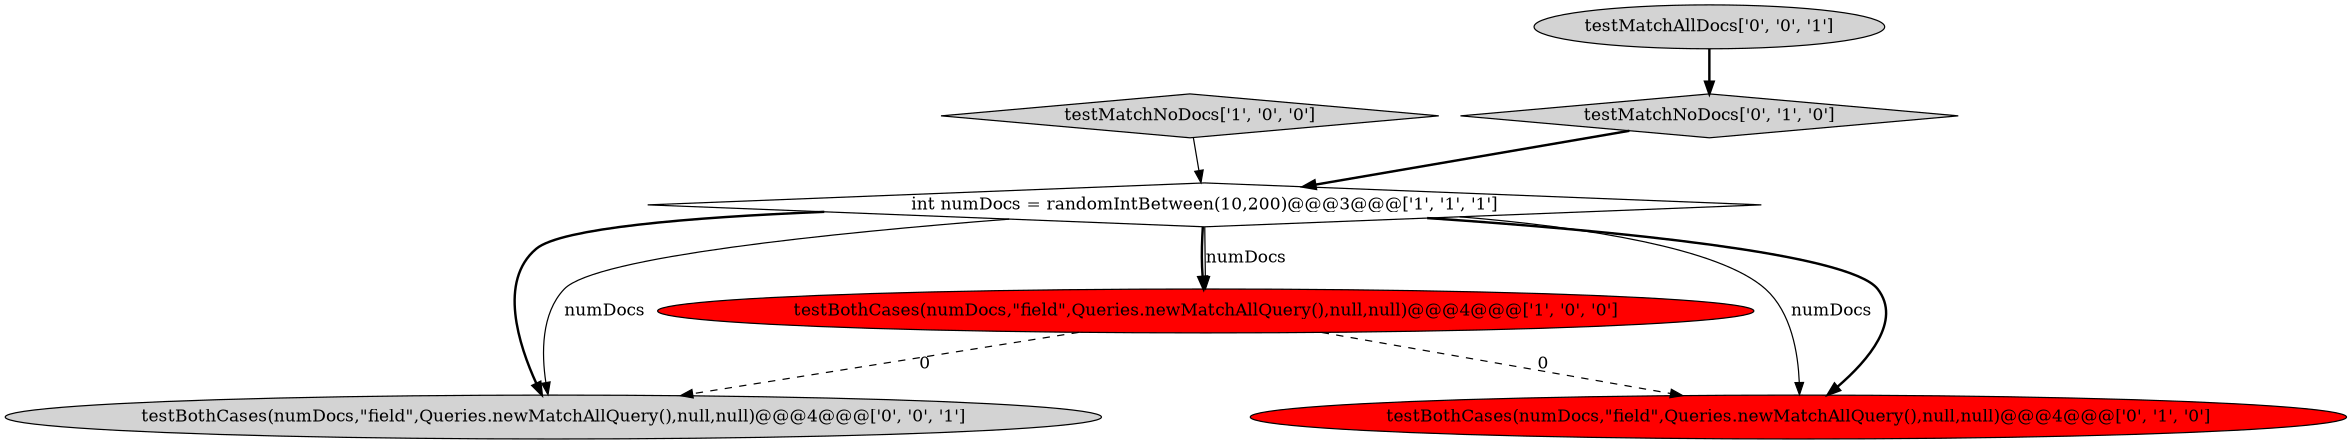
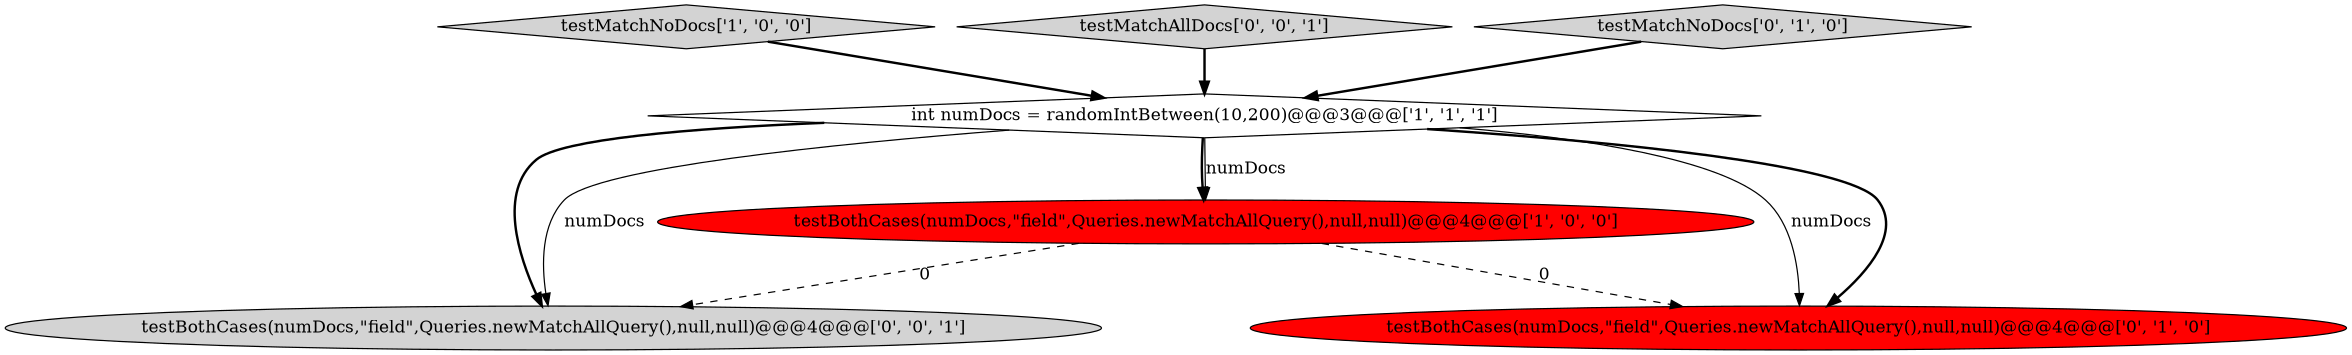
node "testMatchAllDocs['0', '0', '1']": shape ellipse -> diamond
edge "testMatchAllDocs['0', '0', '1']" -> "testMatchNoDocs['0', '1', '0']": now "testMatchAllDocs['0', '0', '1']" -> "int numDocs = randomIntBetween(10,200)@@@3@@@['1', '1', '1']"
edge "testMatchNoDocs['1', '0', '0']" -> "int numDocs = randomIntBetween(10,200)@@@3@@@['1', '1', '1']": style solid -> bold
